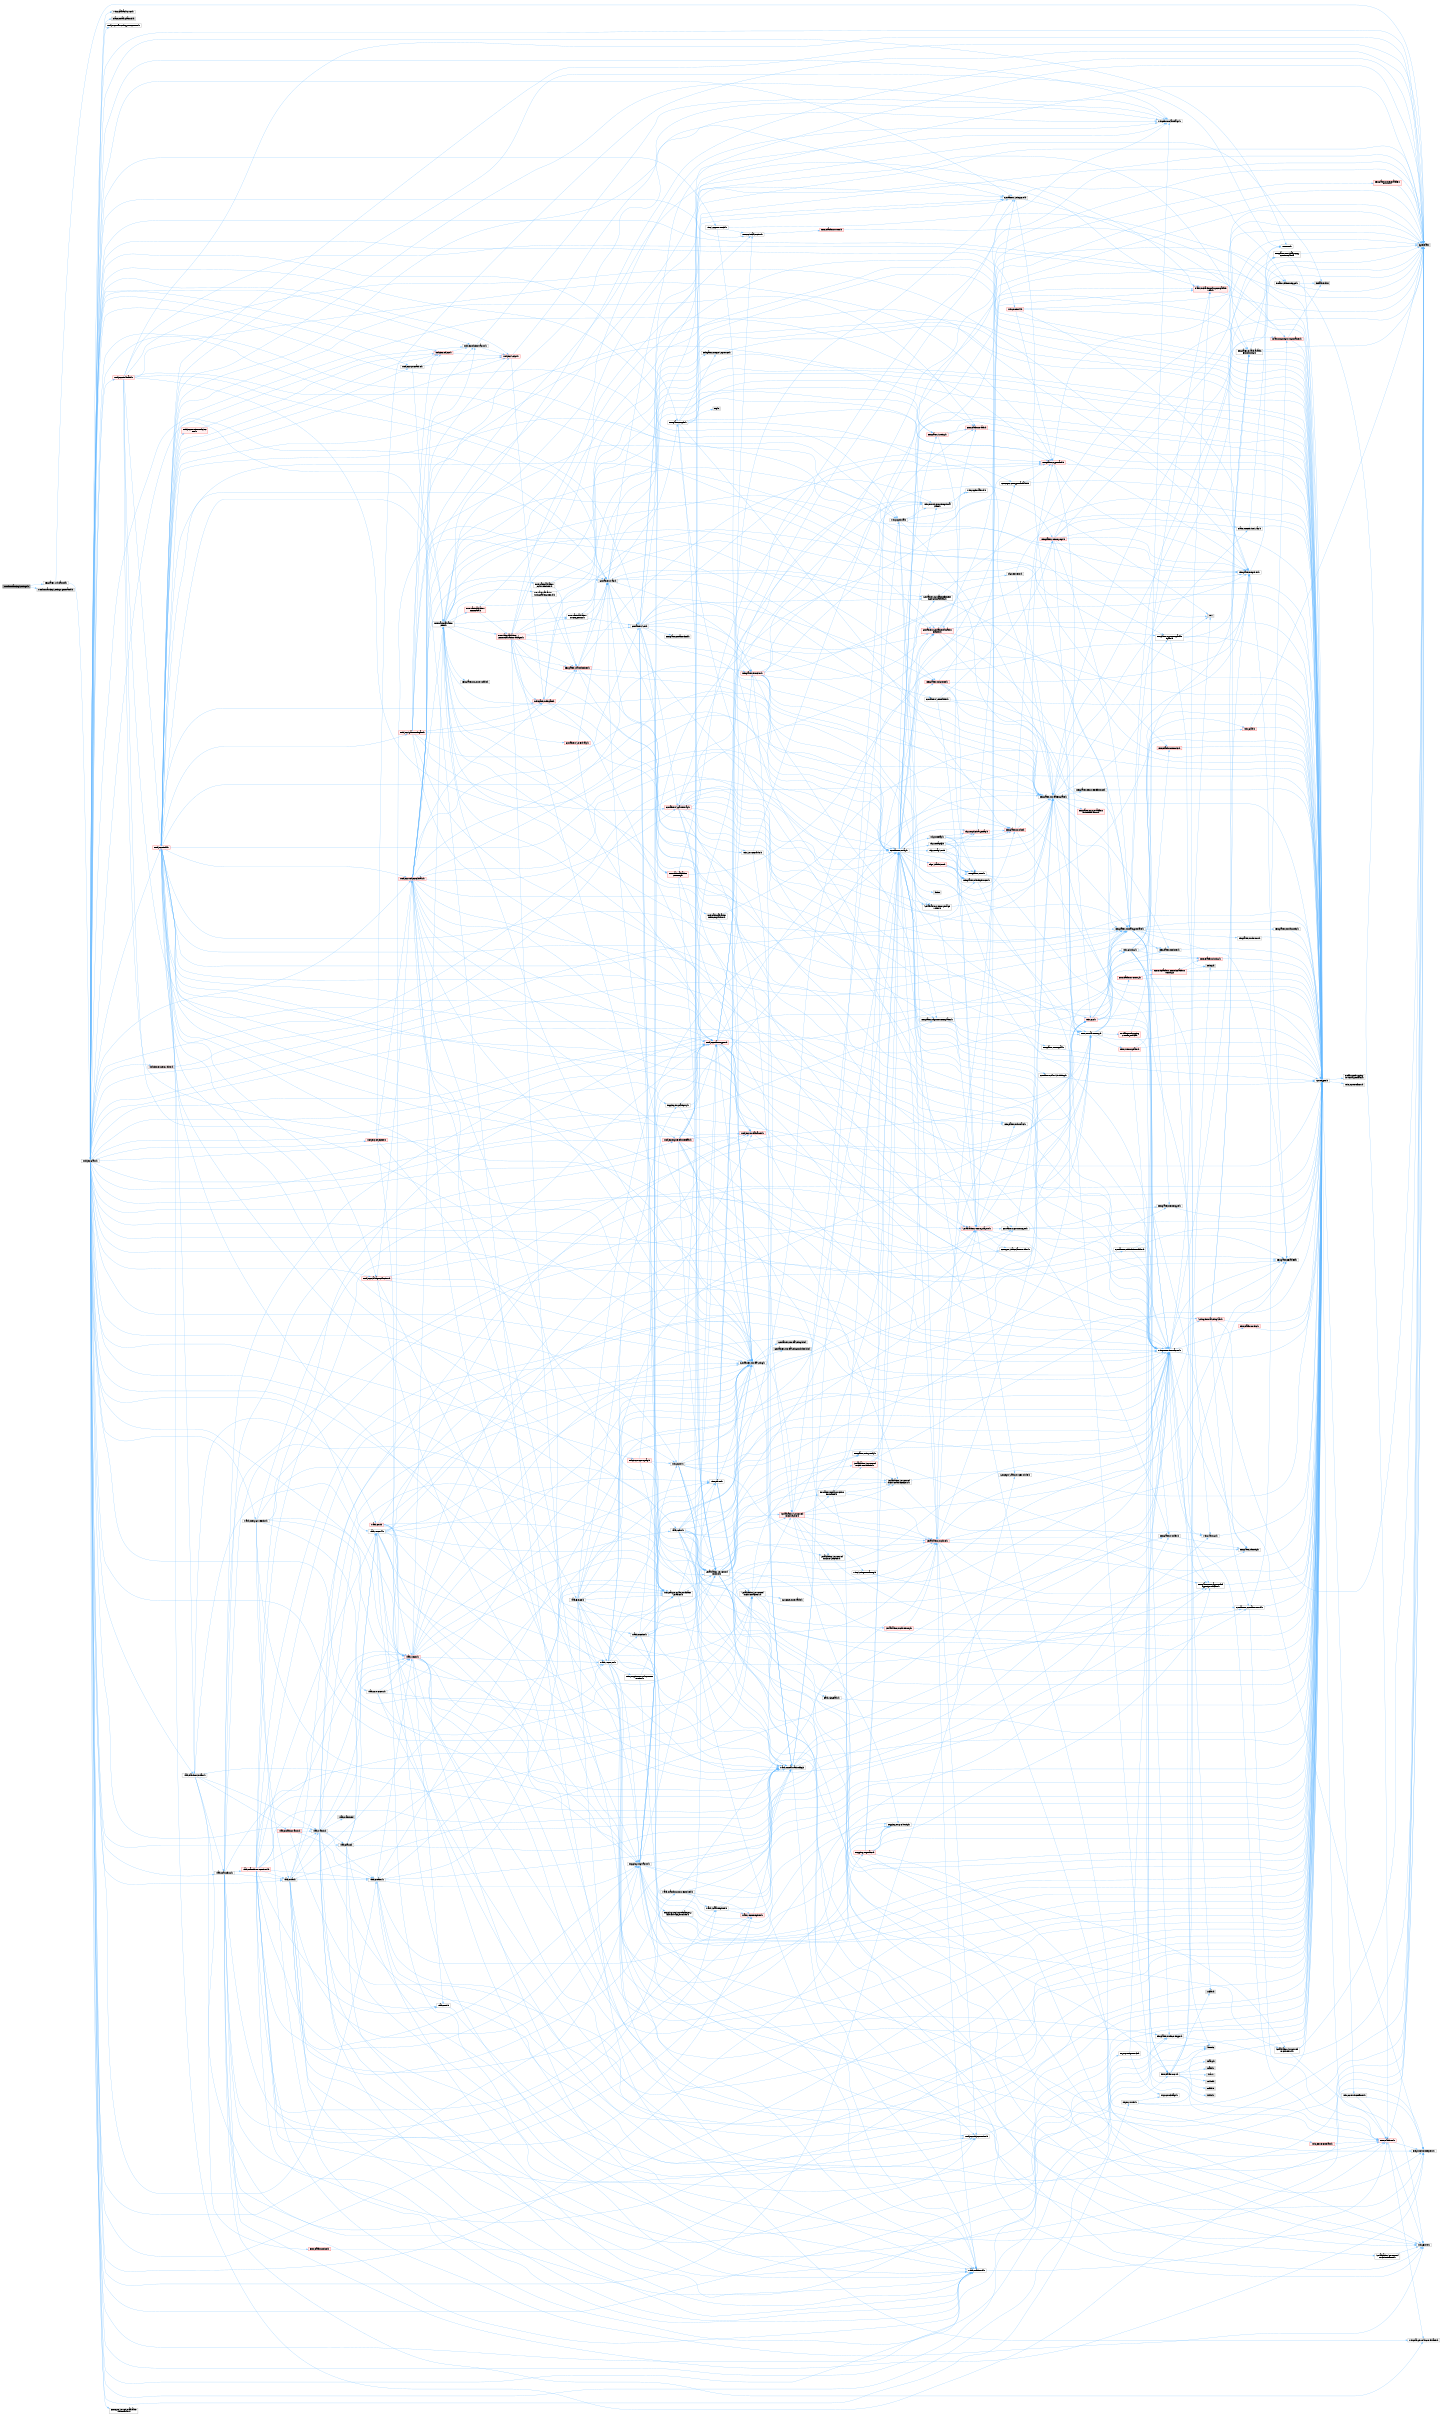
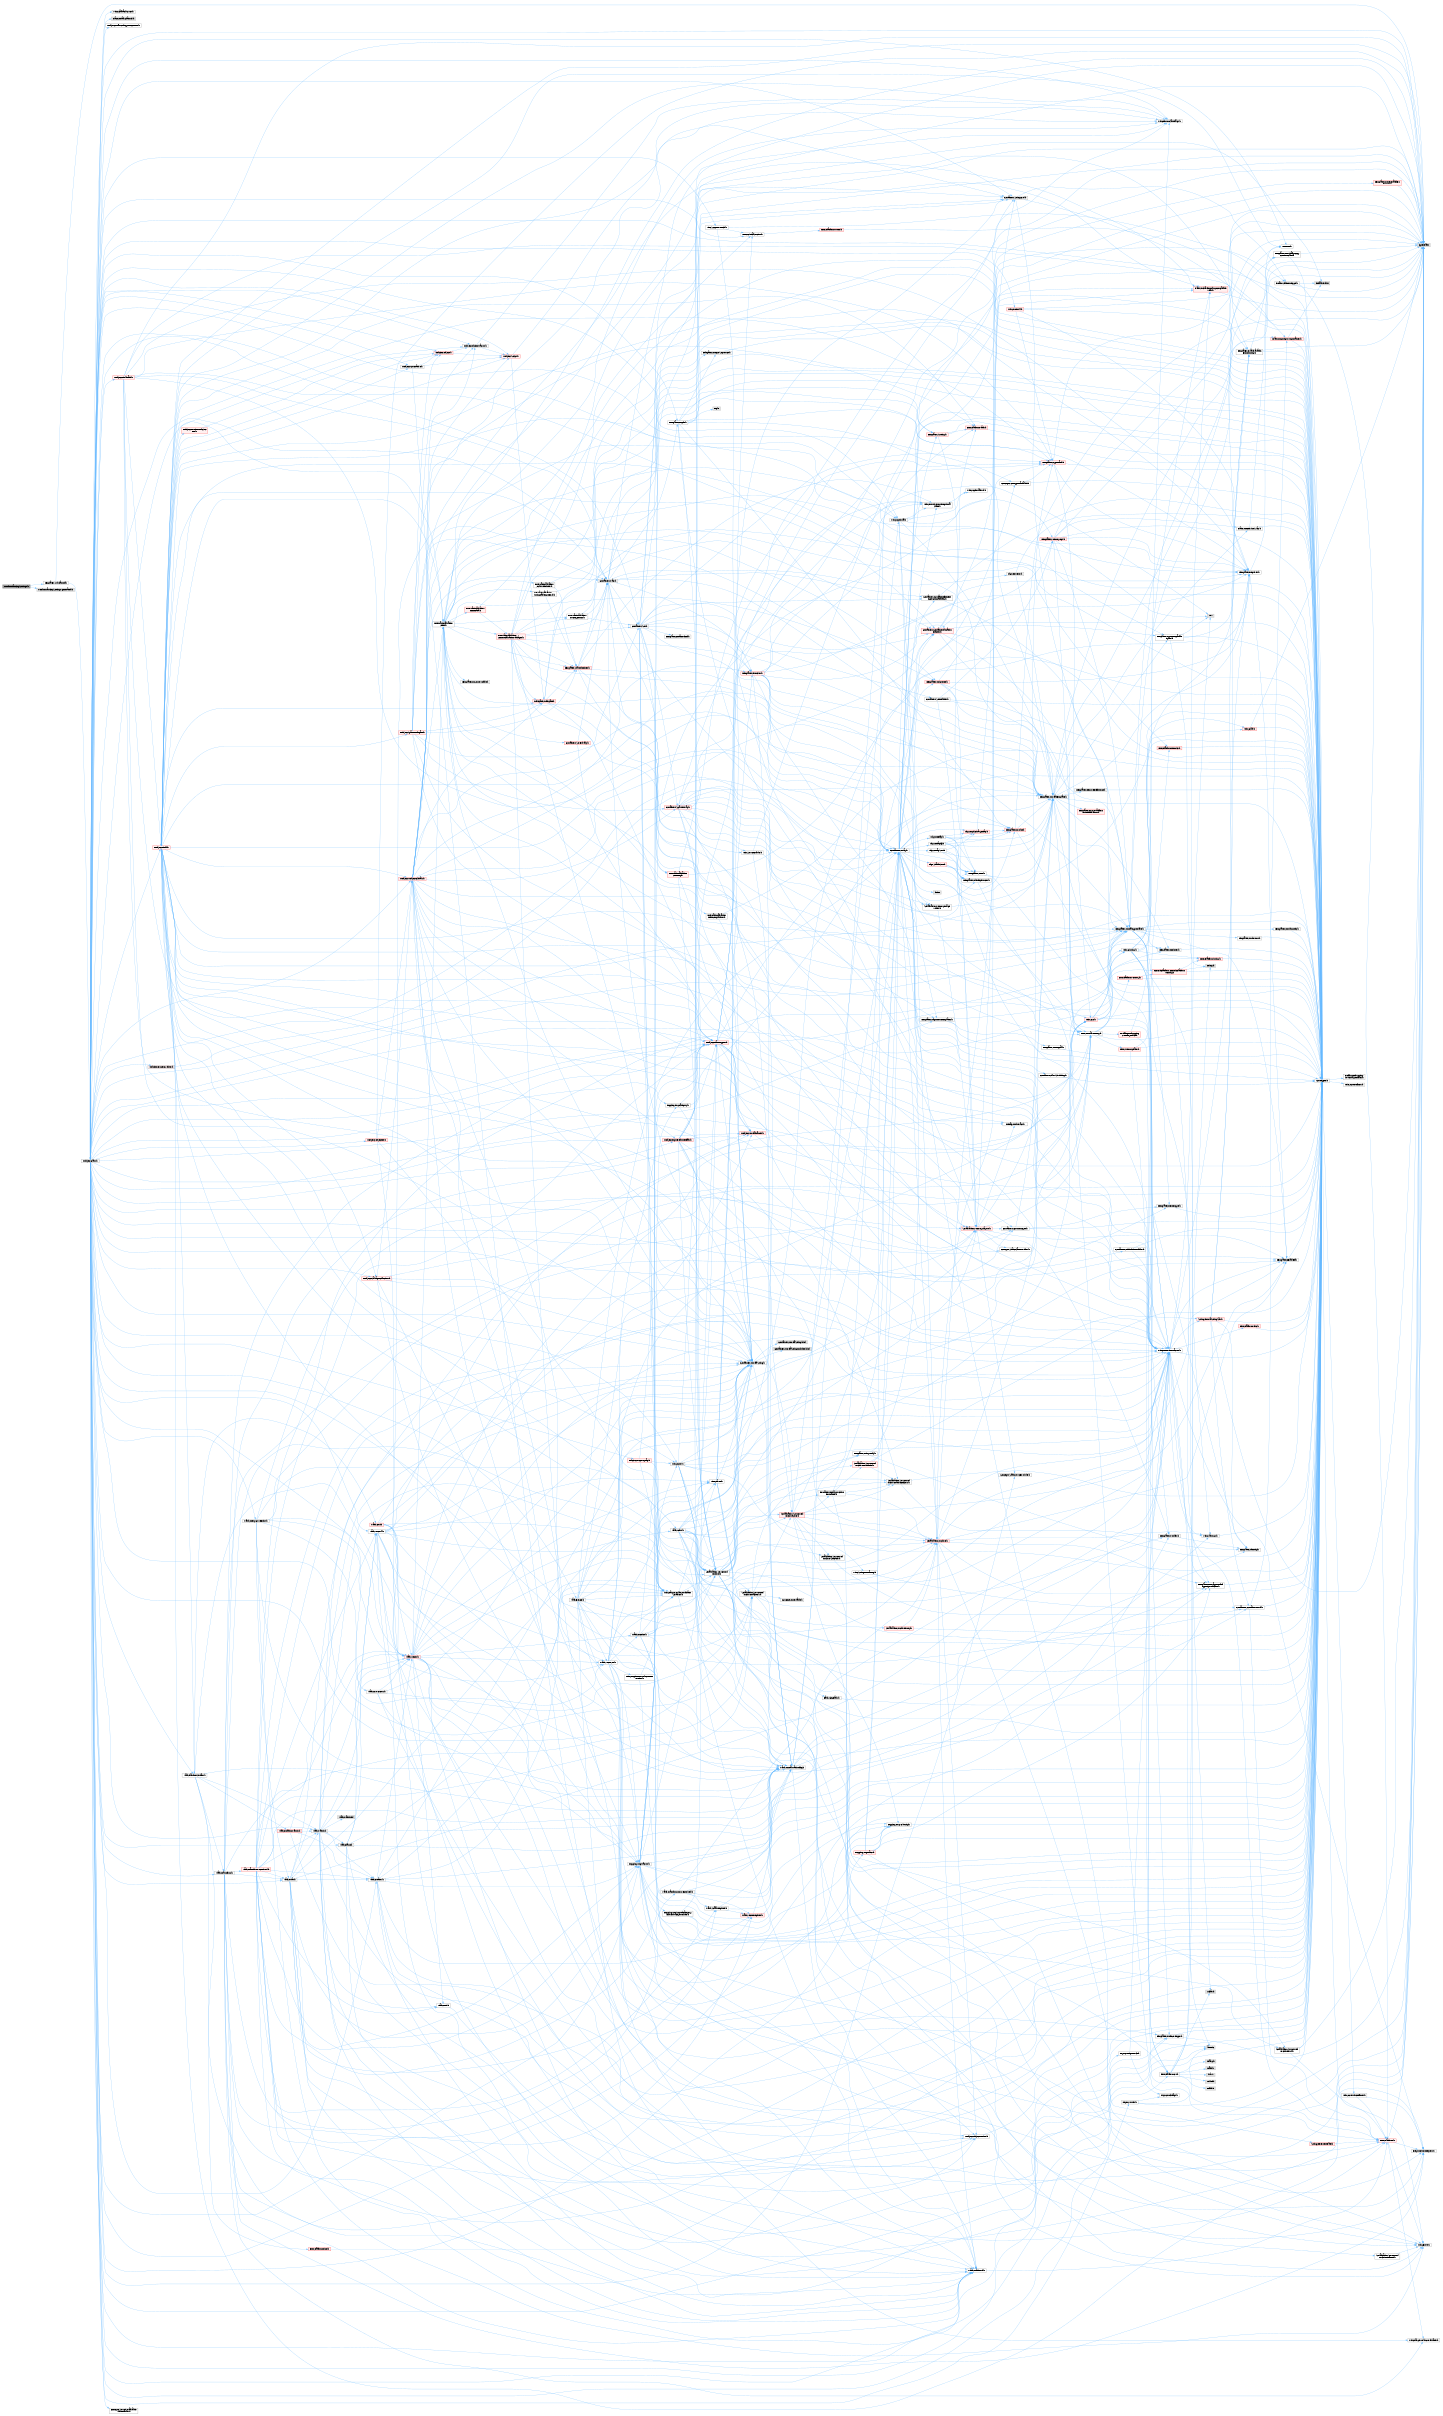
node "Templates/IsAbstract.h": label "Templates/IsAbstract.h" -> "IsHeap/IsAbstract.h"
edge "Math/Box.h" -> "Math/IntPoint.h": now "Math/Vector.h" -> "Math/IntPoint.h"
edge "Logging/LogTrace.h" -> "PreprocessorHelpers.h": removed
node "stdio.h": removed
node "Misc/ReverseIterate.h": label "Misc/ReverseIterate.h" -> "String/ReverseIterate.h"
